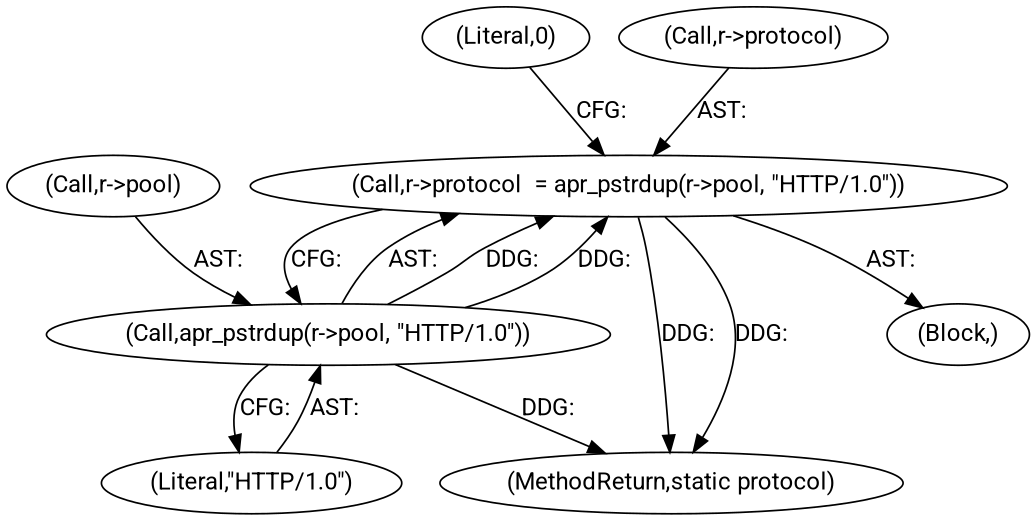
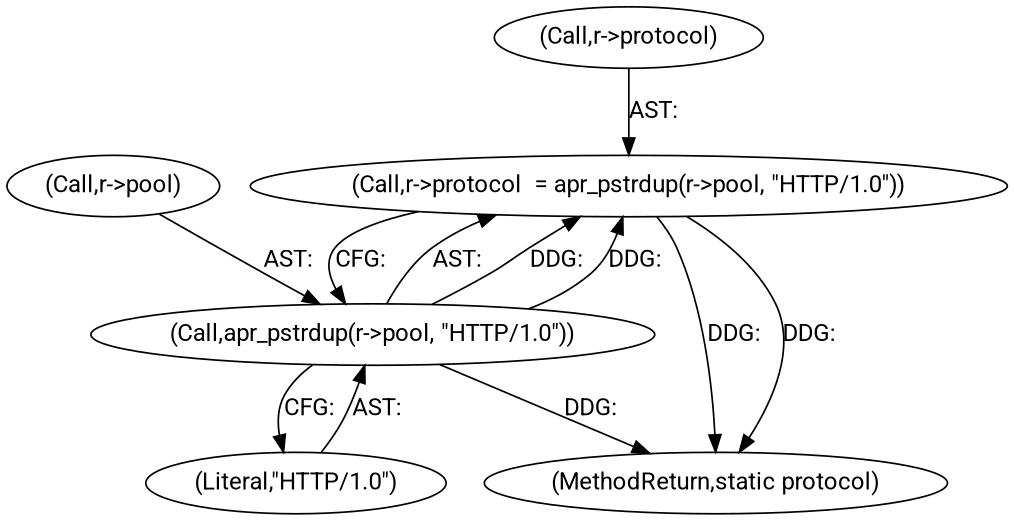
node "(Literal,0)": removed
node "(Block,)": removed
